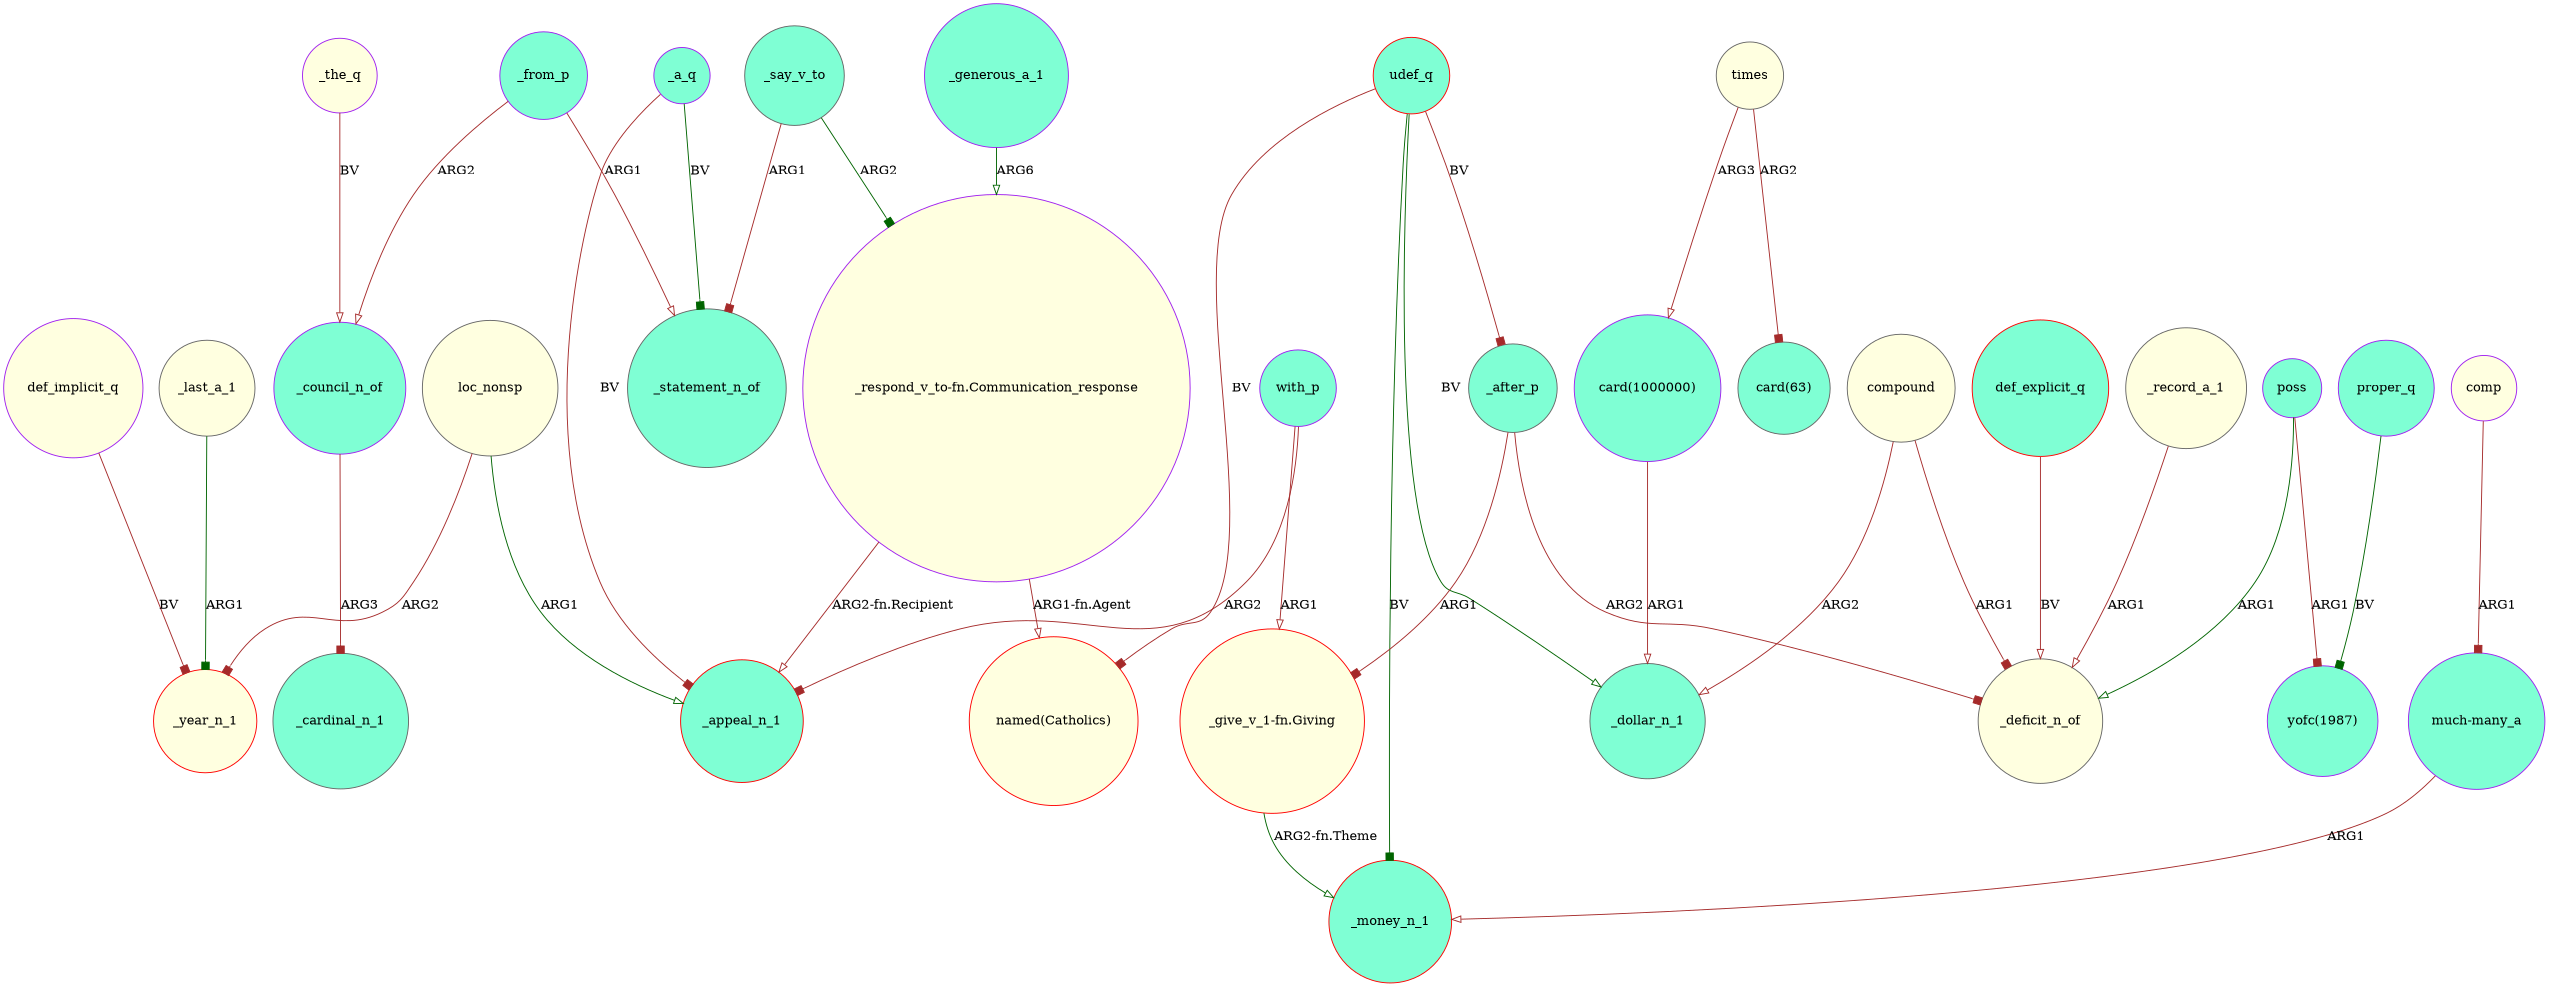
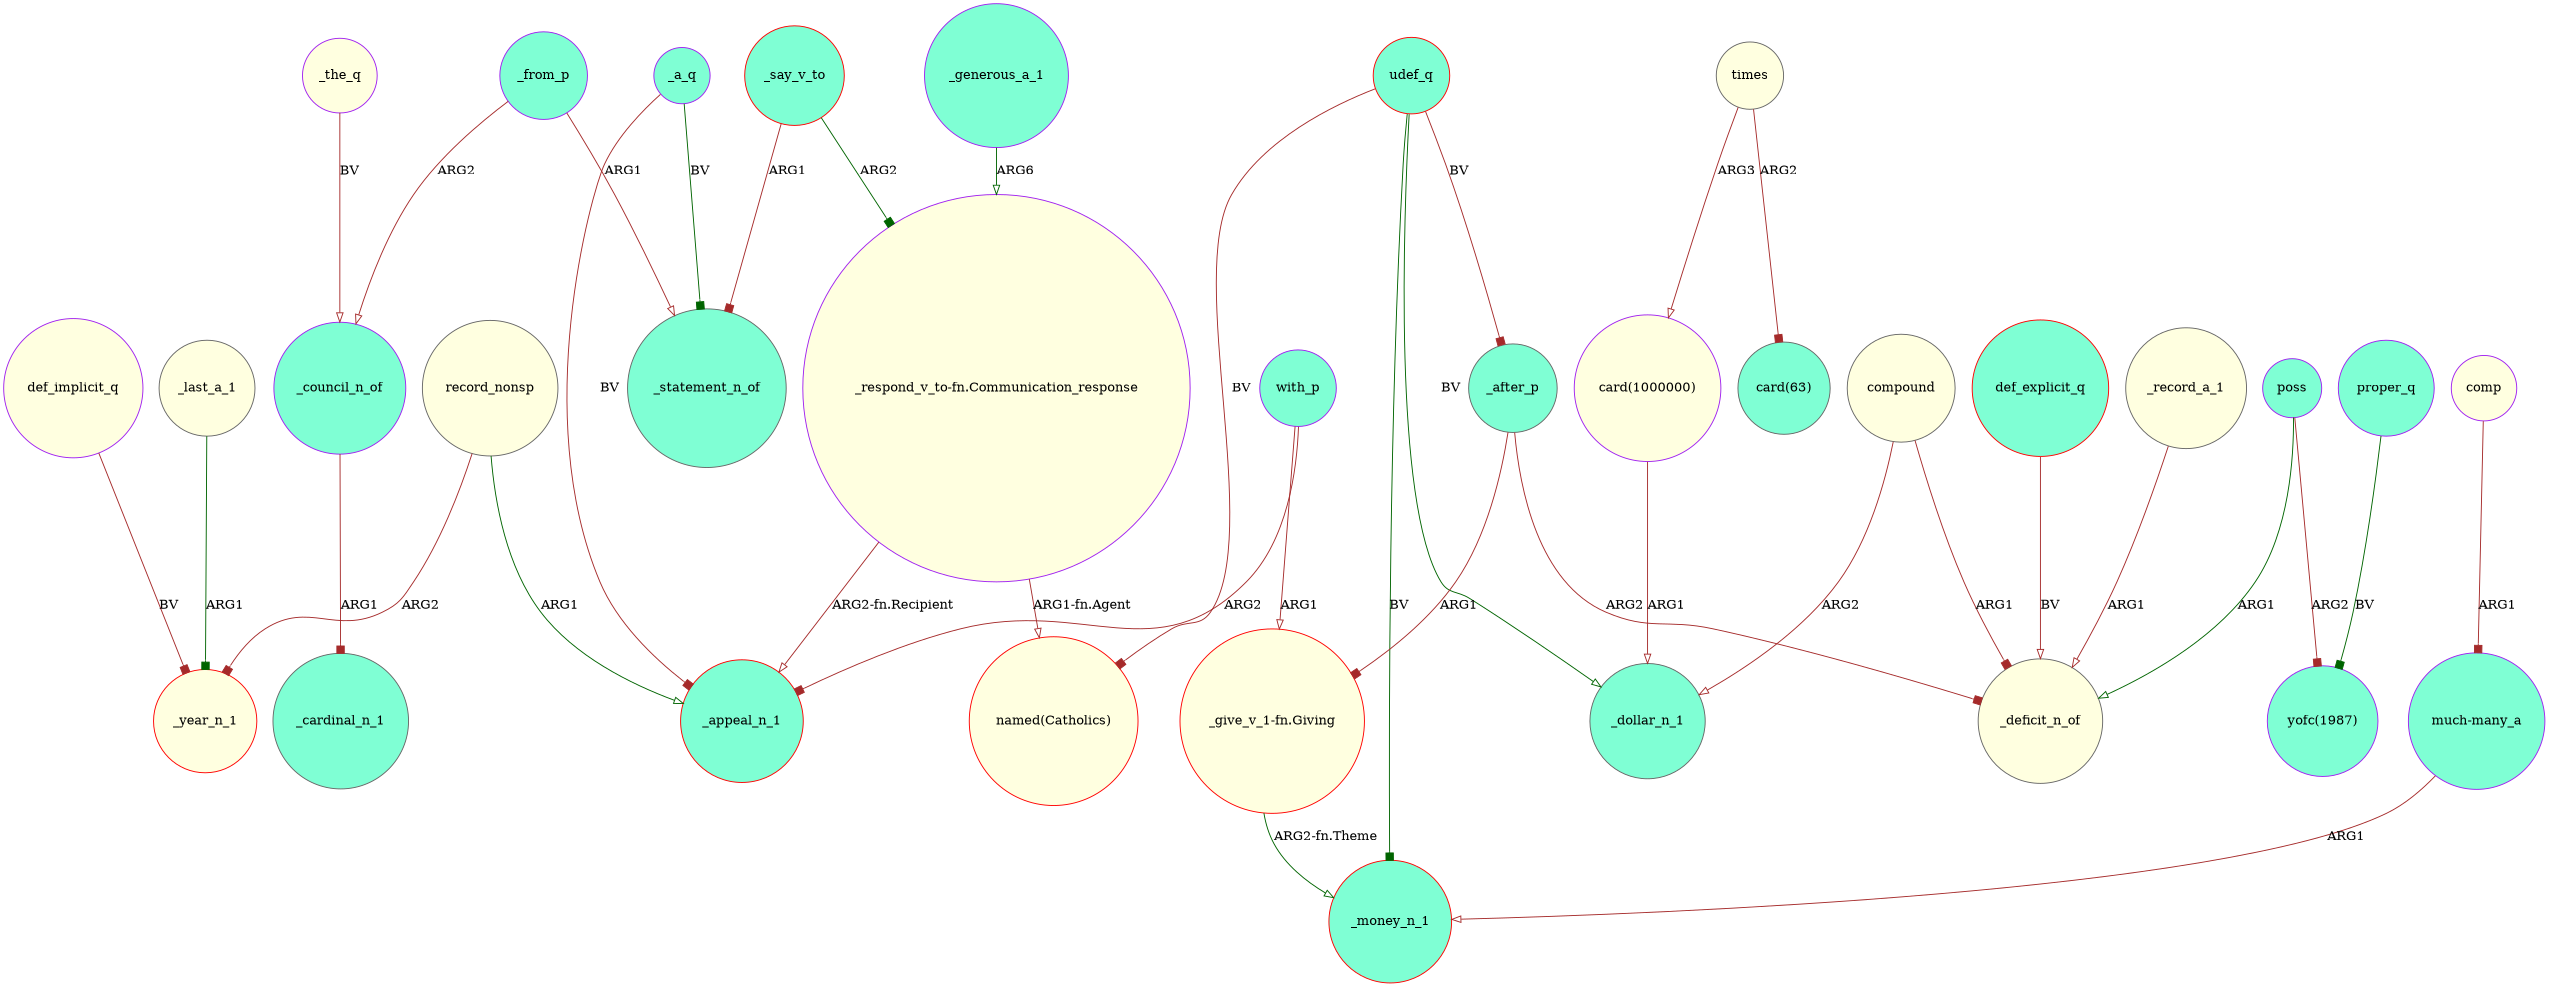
node "_say_v_to": color gray40 -> red
node "loc_nonsp": label "loc_nonsp" -> "record_nonsp"
node "card(1000000)": fillcolor aquamarine -> lightyellow
edge "_council_n_of" -> "_cardinal_n_1": label "ARG3" -> "ARG1"
edge "poss" -> "yofc(1987)": label "ARG1" -> "ARG2"
